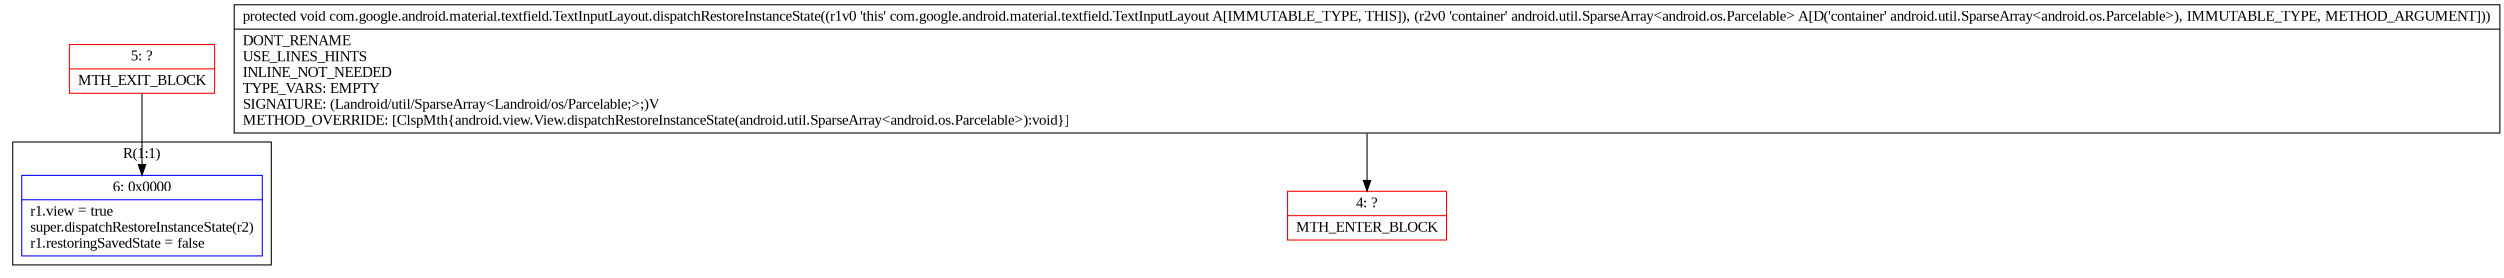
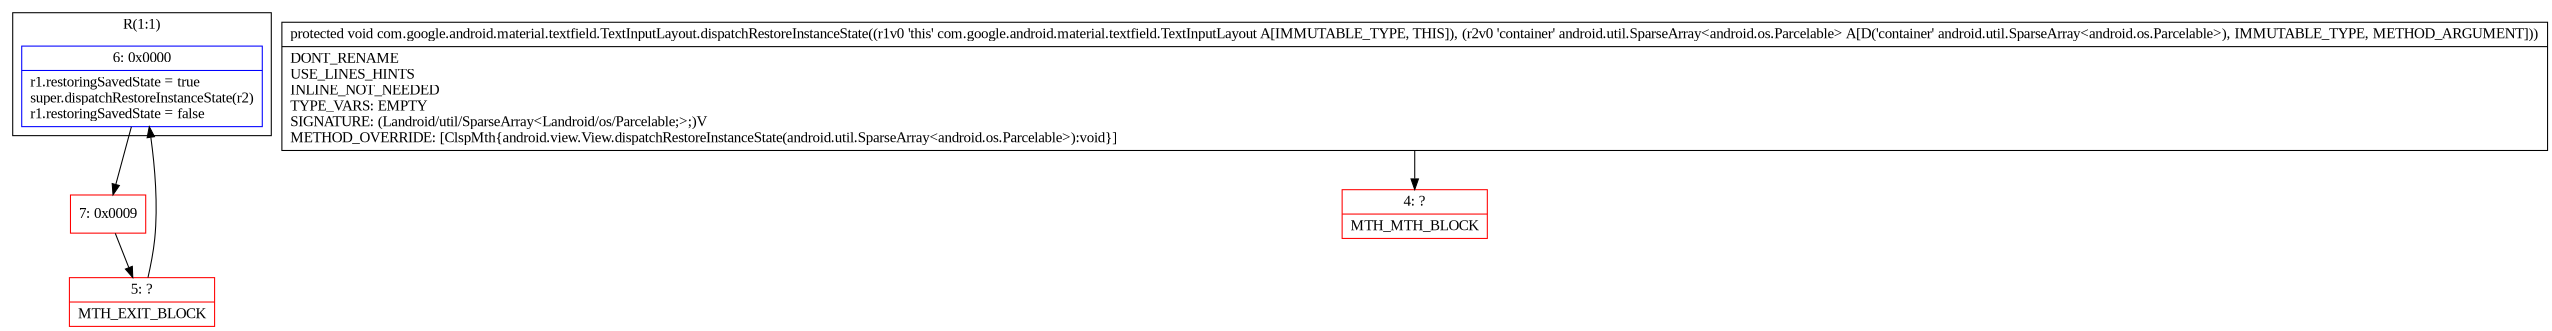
node "6: 0x0000": text "r1.view = true" -> "r1.restoringSavedState = true"
node "7: 0x0009": added
node "4: ?": text "MTH_ENTER_BLOCK" -> "MTH_MTH_BLOCK"
